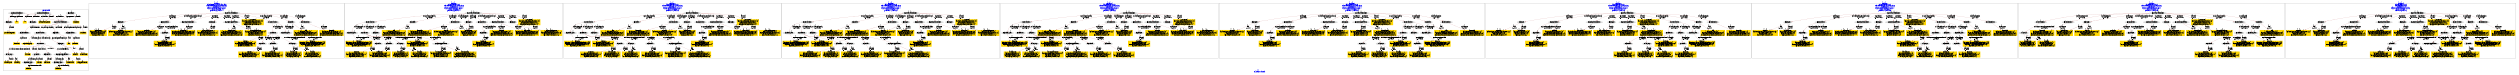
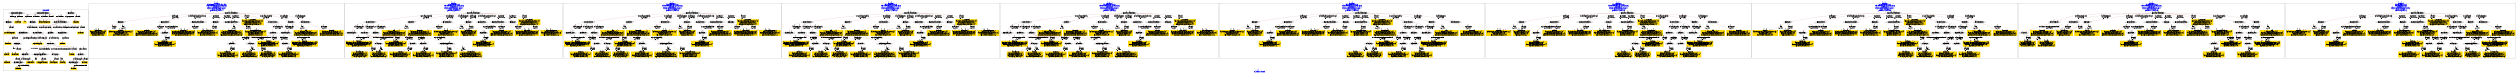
cluster "1-correct model": label "1-correct model" -> "1-time model"
node "has": label "has" -> "provenance"
node "title": removed
